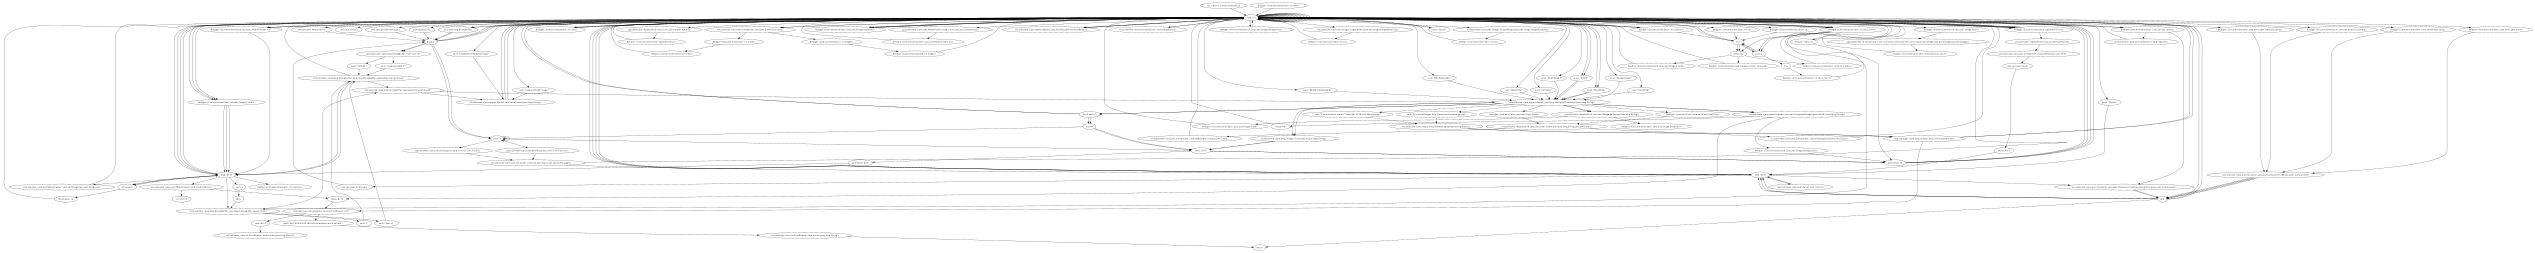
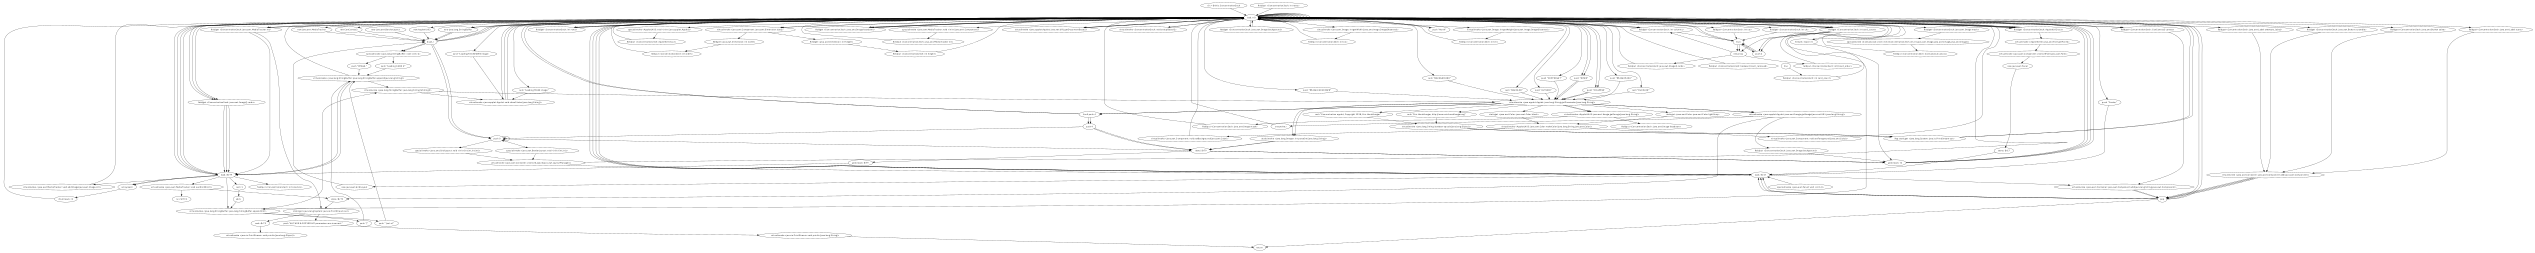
edge "load.r r0" -> "new java.awt.BorderLayout": removed
edge "new ConCanvas2" -> "dup1.r": added
node "virtualinvoke <java.awt.Component: void repaint()>": removed
edge "newarray" -> "fieldput <Concentration2ech: boolean[] card_removed>": now "newarray" -> "fieldget <Concentration2ech: int columns>"
edge "push 2" -> "div.i": removed
edge "arrayread.r" -> "load.i $r79": removed
edge "load.r $r17" -> "specialinvoke <java.awt.Panel: void <init>()>": removed
edge "ifeq staticget <java.lang.System: java.io.PrintStream out>" -> "staticget <java.lang.System: java.io.PrintStream out>": now "fieldget <Concentration2ech: java.awt.MediaTracker mt>" -> "staticget <java.lang.System: java.io.PrintStream out>"
